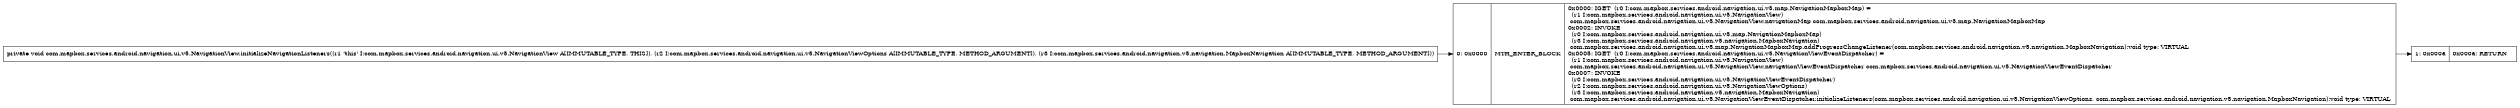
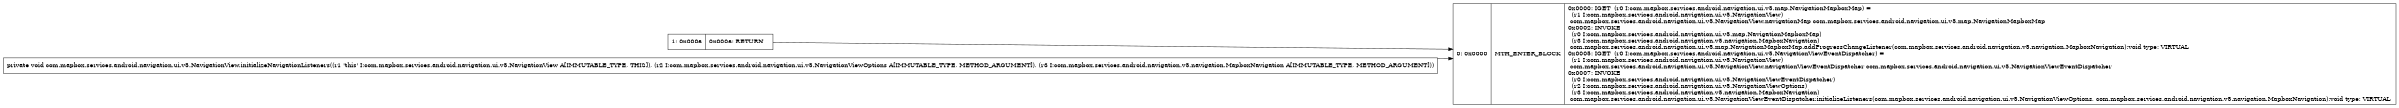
edge "0: 0x0000" -> "1: 0x000a": reversed
